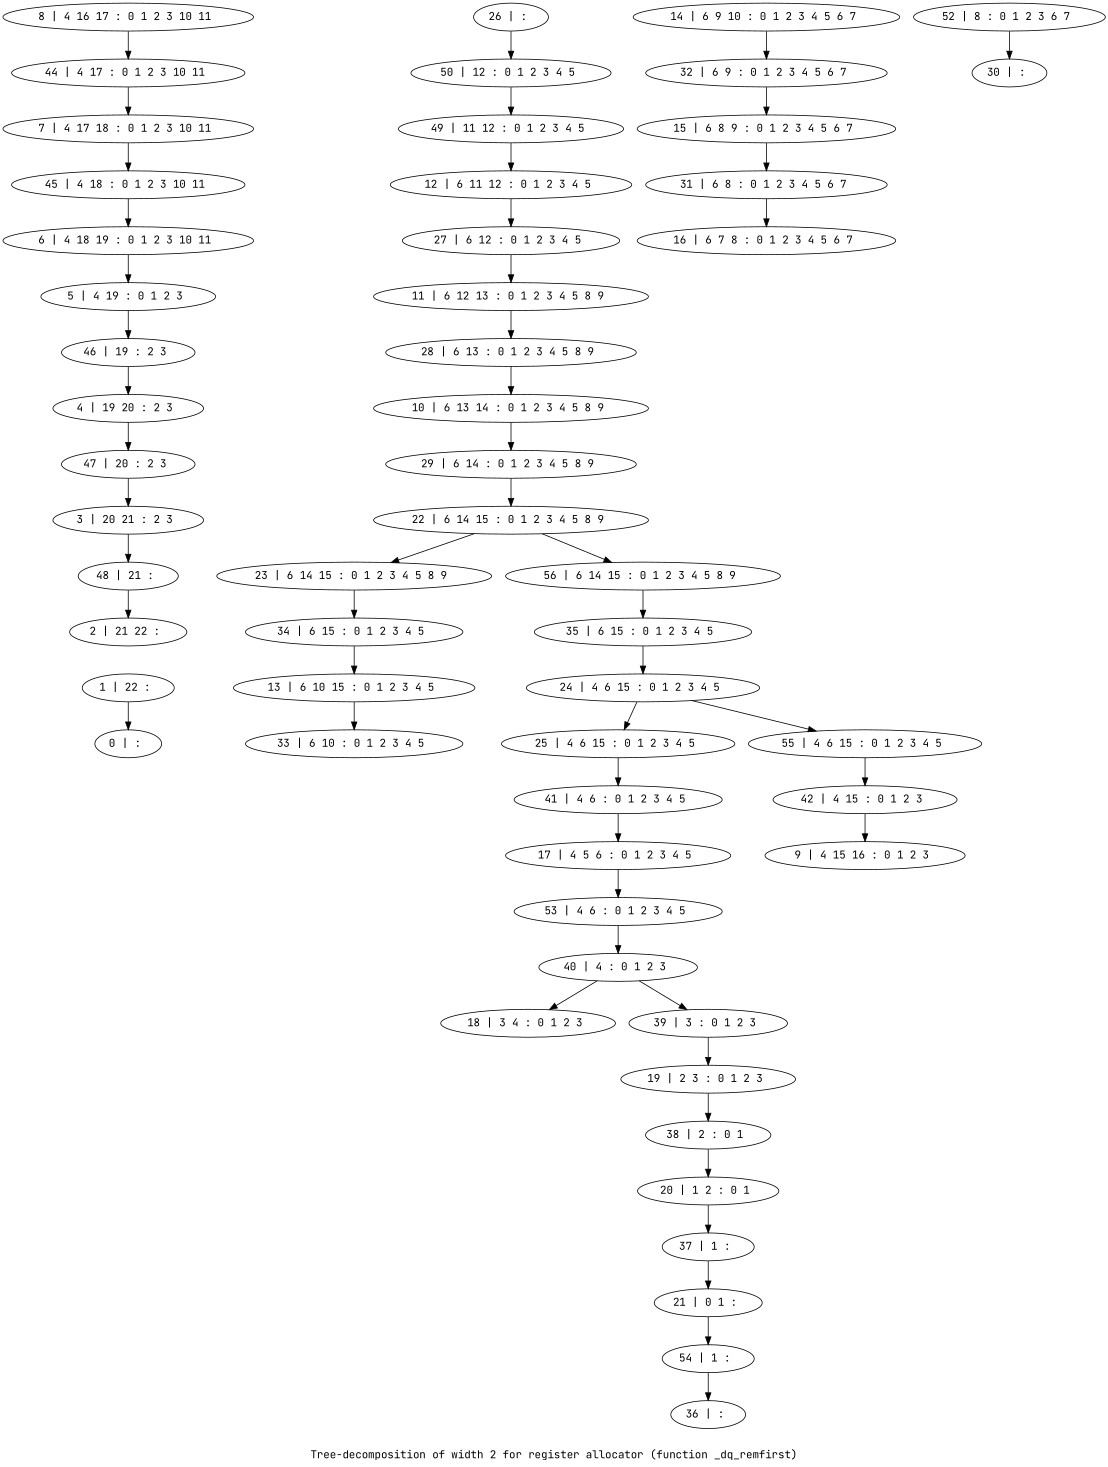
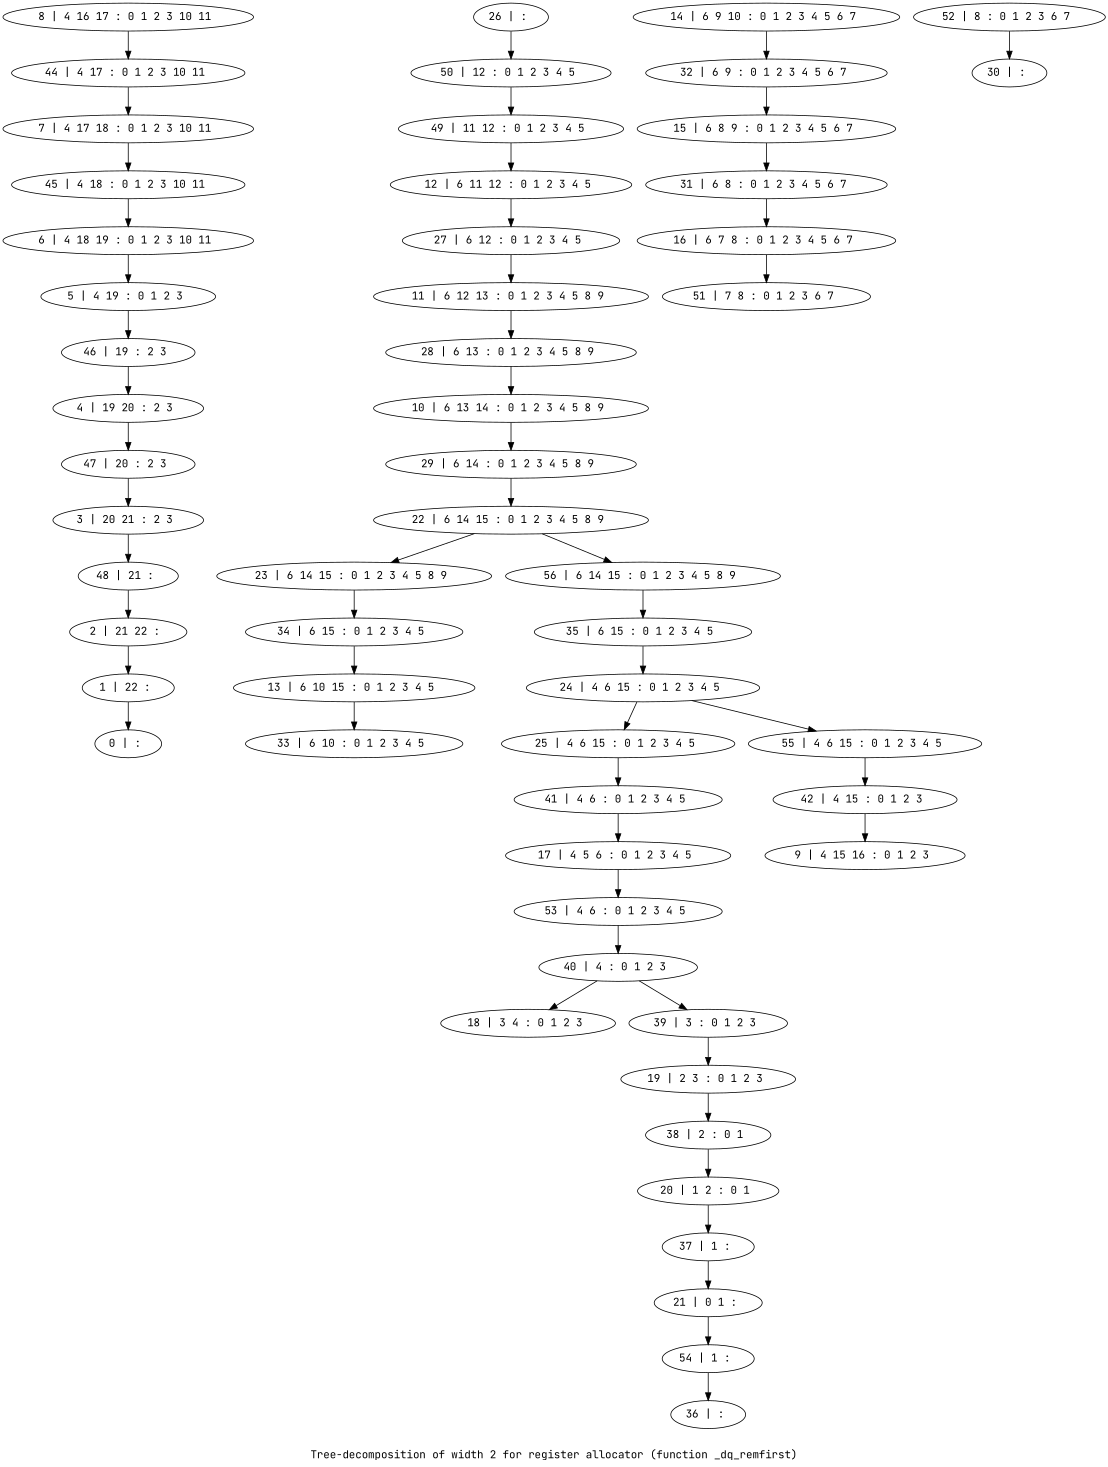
node "51 | 7 8 : 0 1 2 3 6 7": added
edge "2 | 21 22 :" -> "1 | 22 :": added
